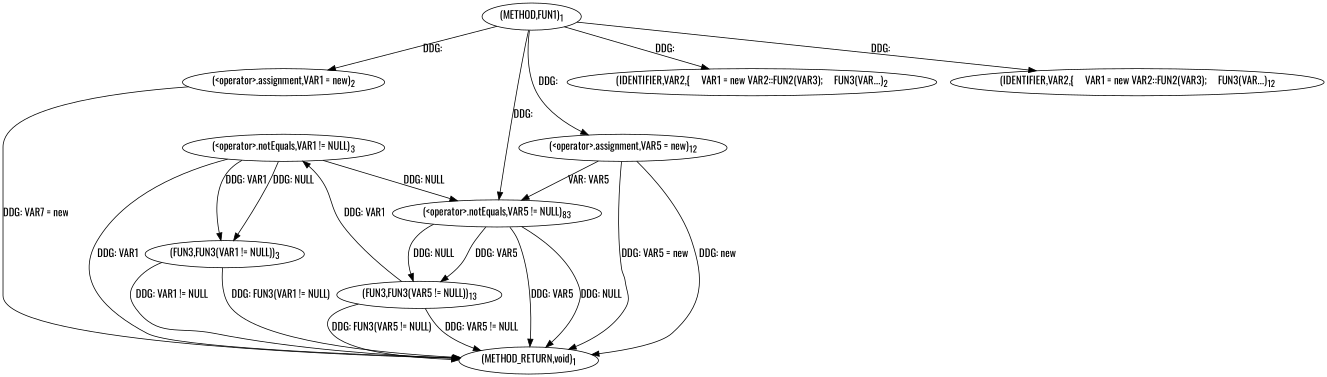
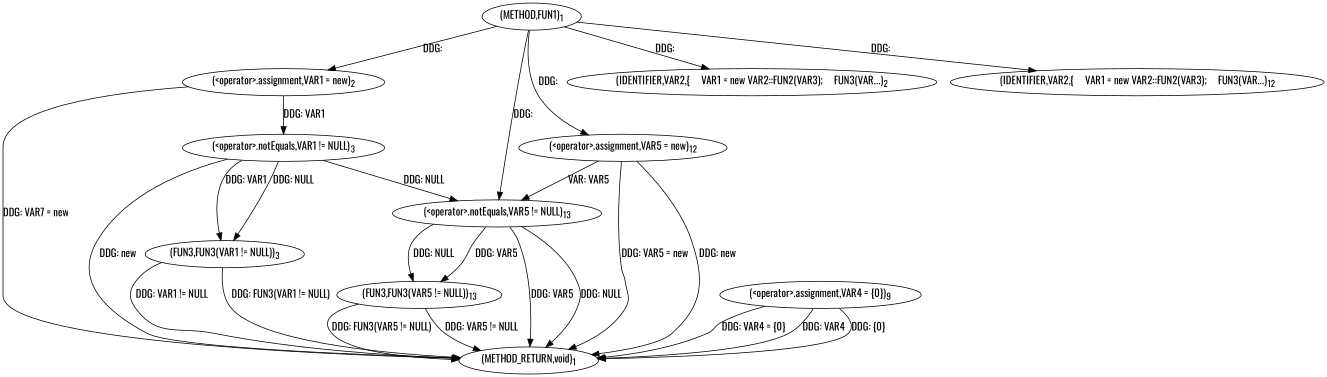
node "(<operator>.notEquals,VAR5 != NULL)": text "83" -> "13"
edge "(FUN3,FUN3(VAR5 != NULL))" -> "(<operator>.notEquals,VAR1 != NULL)": now "(<operator>.assignment,VAR1 = new)" -> "(<operator>.notEquals,VAR1 != NULL)"
edge "(<operator>.notEquals,VAR1 != NULL)" -> "(METHOD_RETURN,void)": label "DDG: VAR1" -> "DDG: new"
node "(<operator>.assignment,VAR4 = {0})": added
